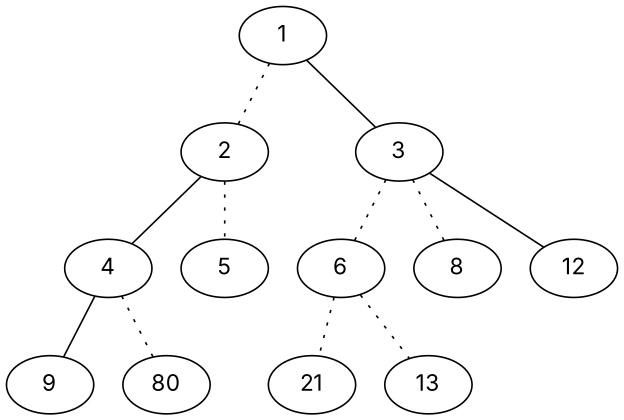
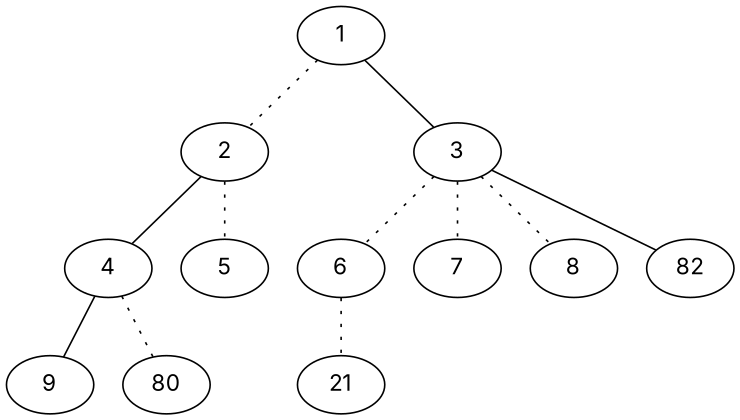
node "7": added
node "12": label "12" -> "82"
node "13": removed
